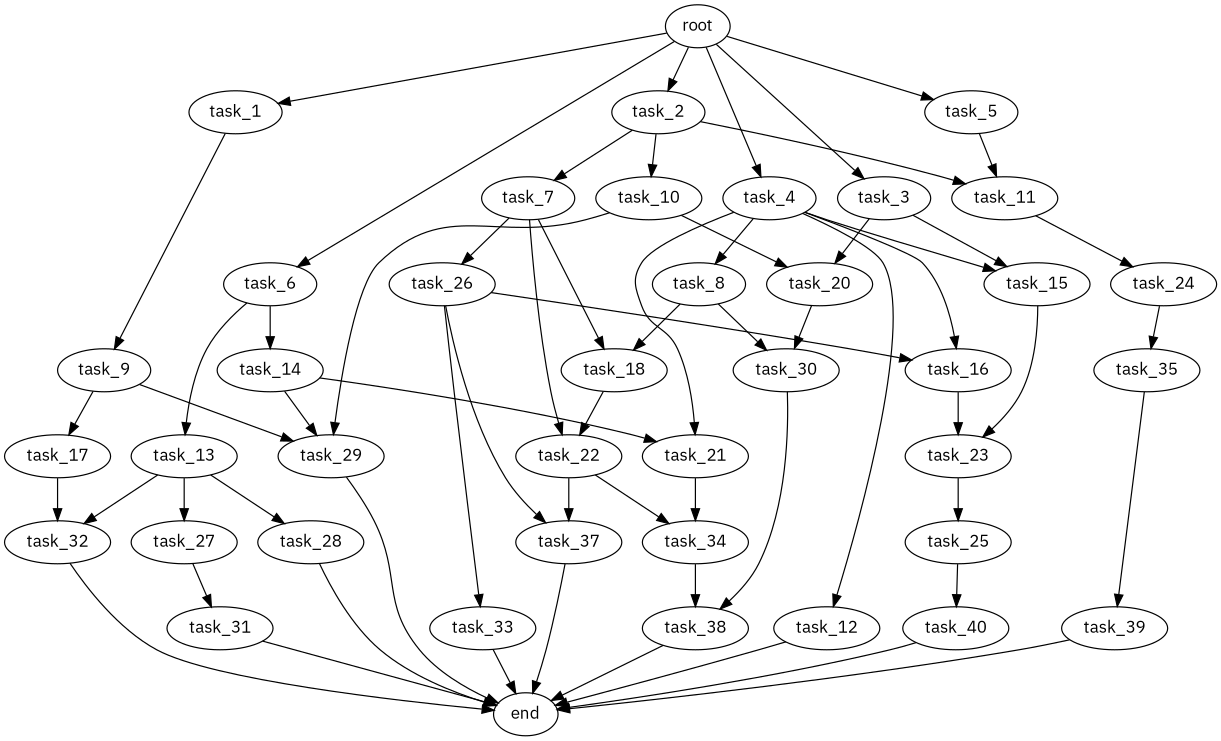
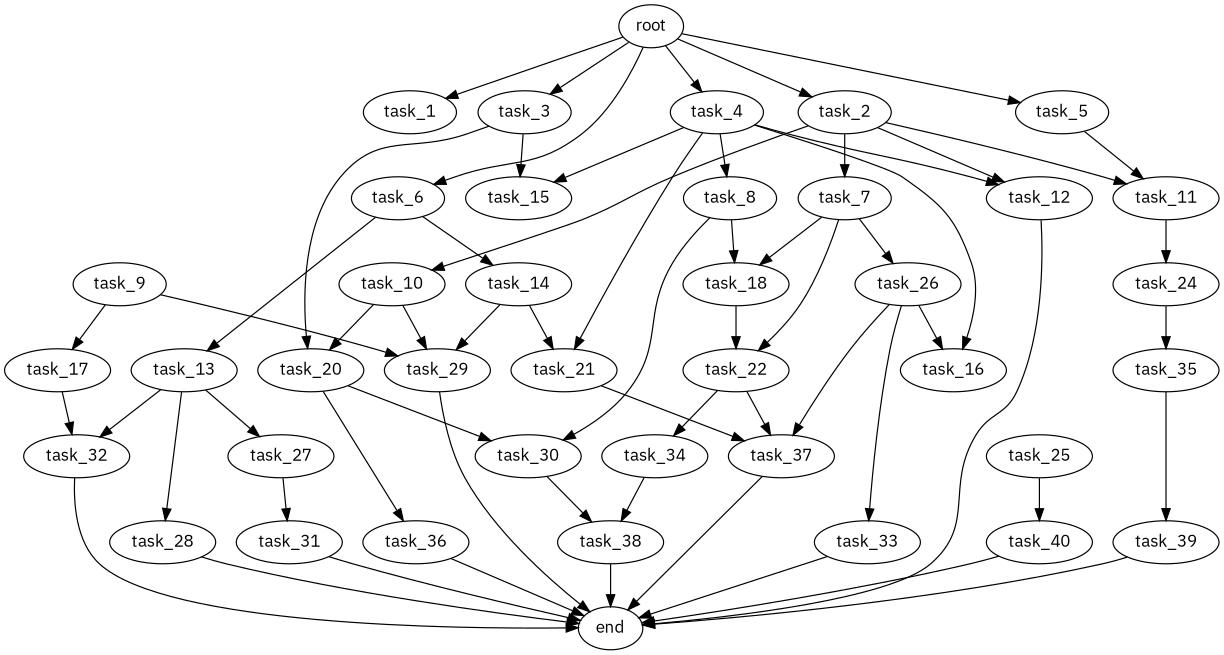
edge "task_2" -> "task_12": added
edge "task_1" -> "task_9": removed
node "task_23": removed
edge "task_21" -> "task_34": now "task_21" -> "task_37"
node "task_36": added
